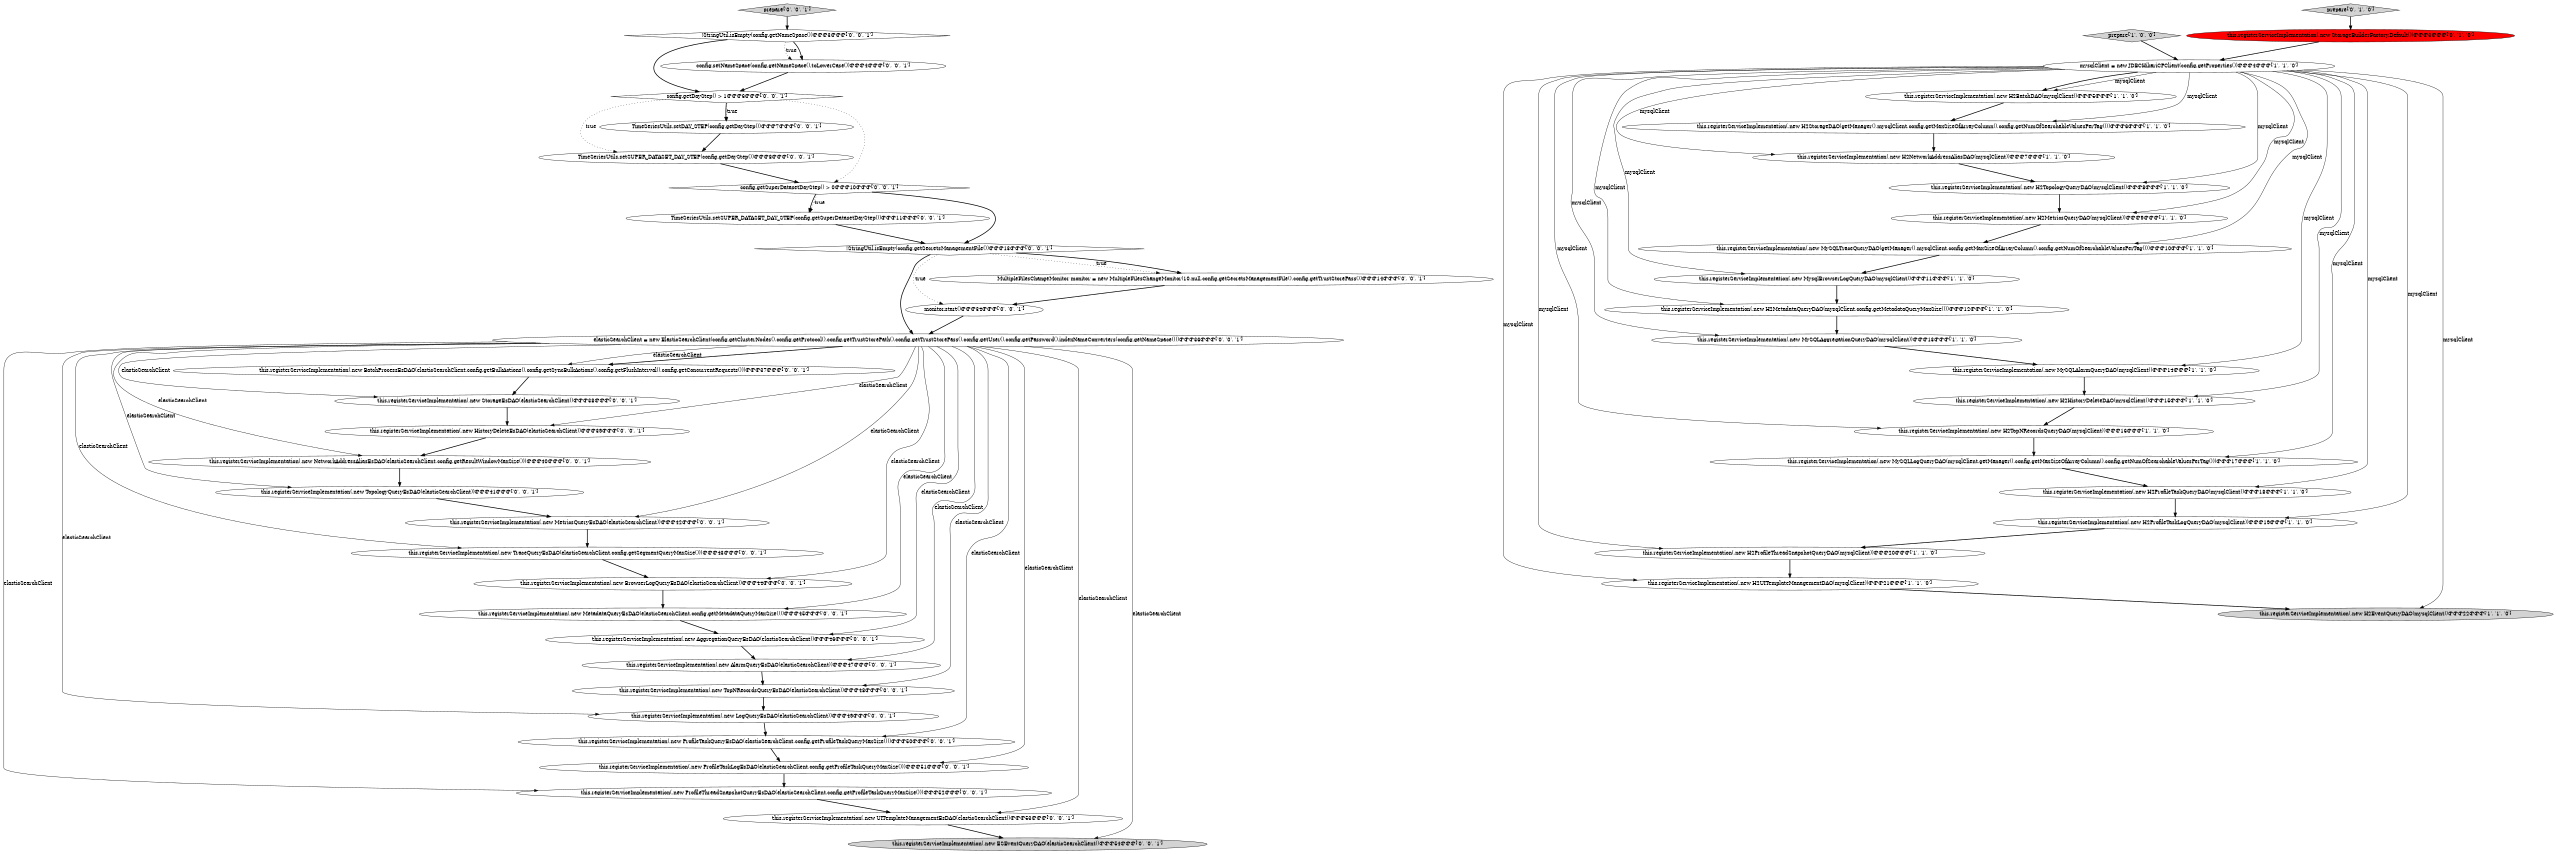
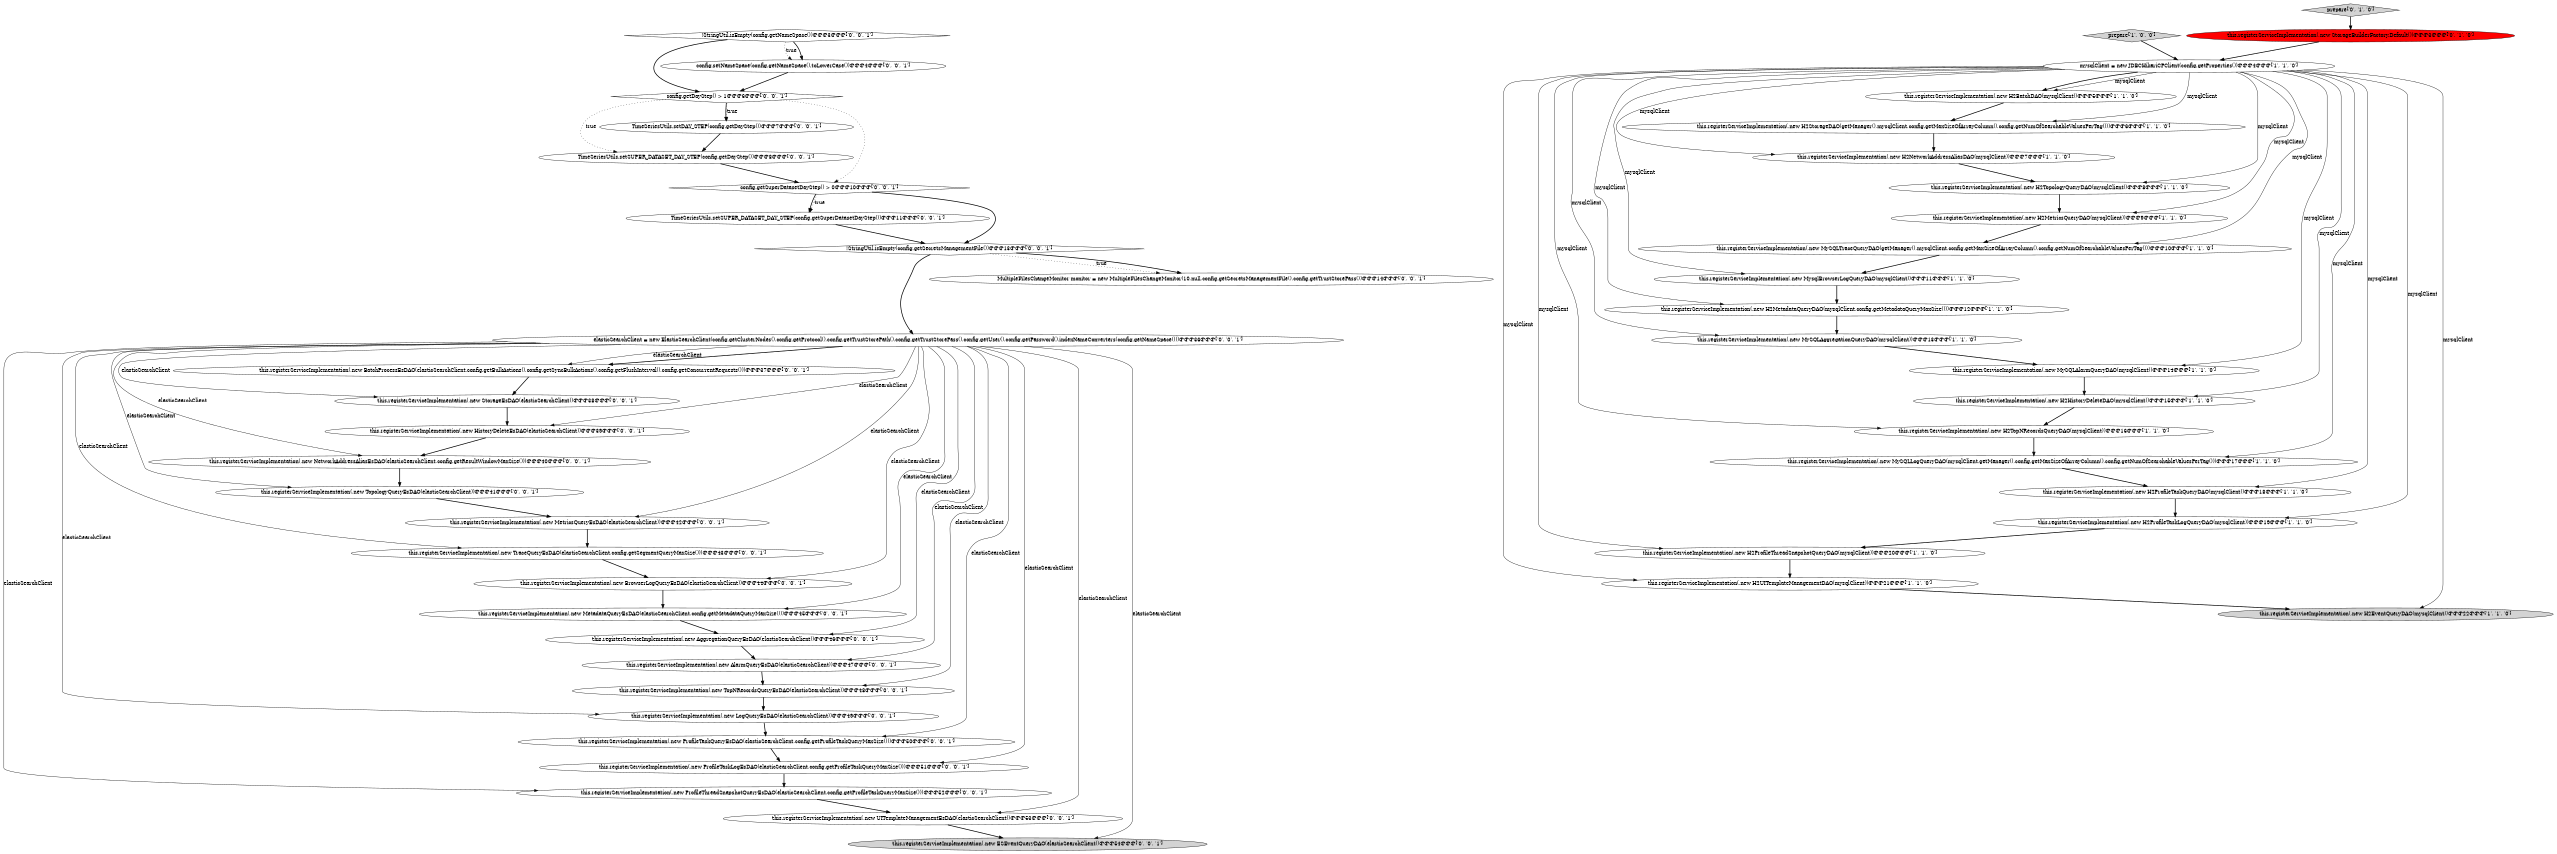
node "prepare['0', '0', '1']": removed
node "monitor.start()@@@34@@@['0', '0', '1']": removed
